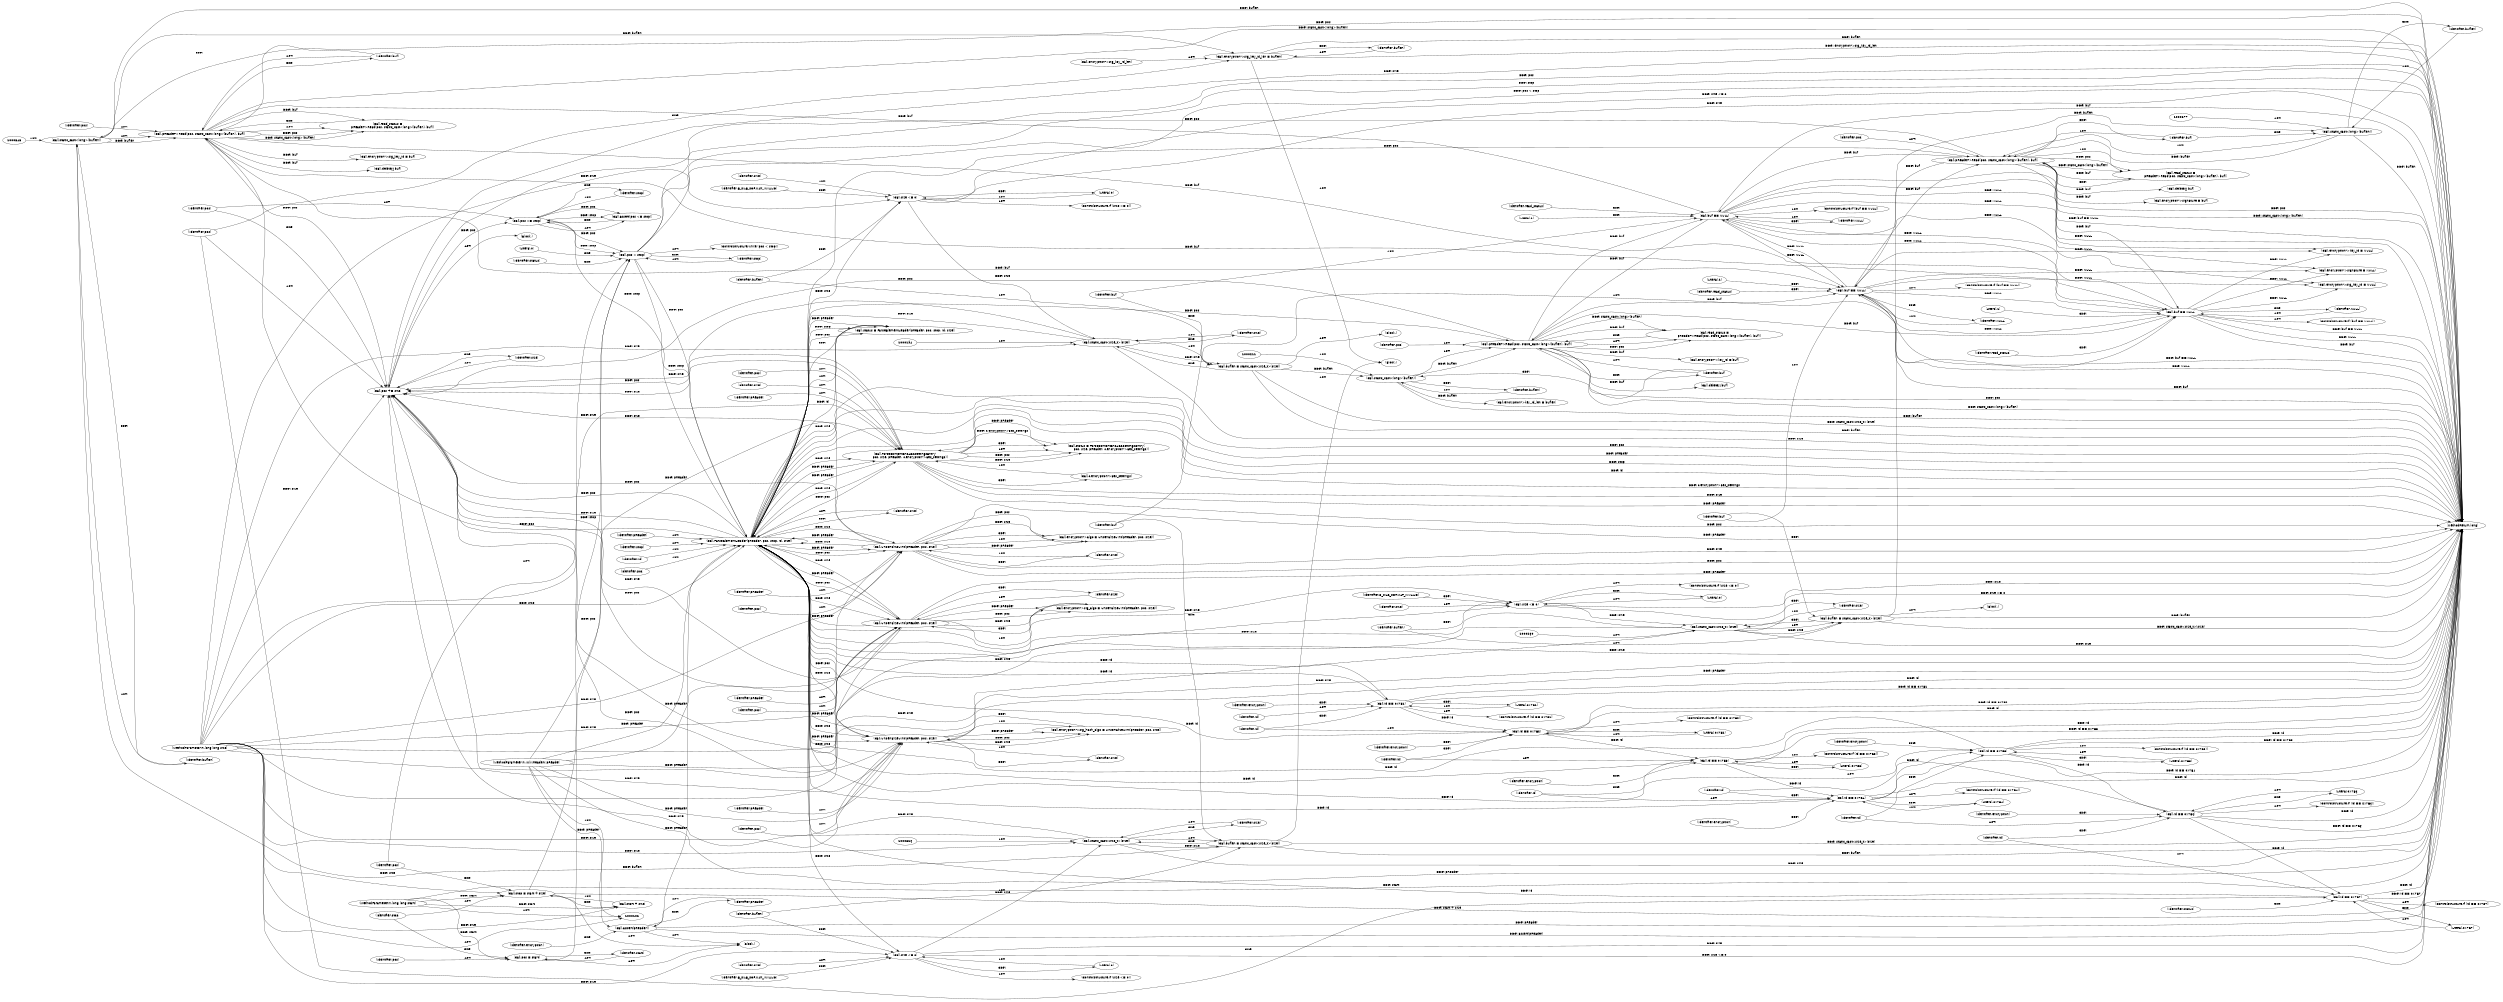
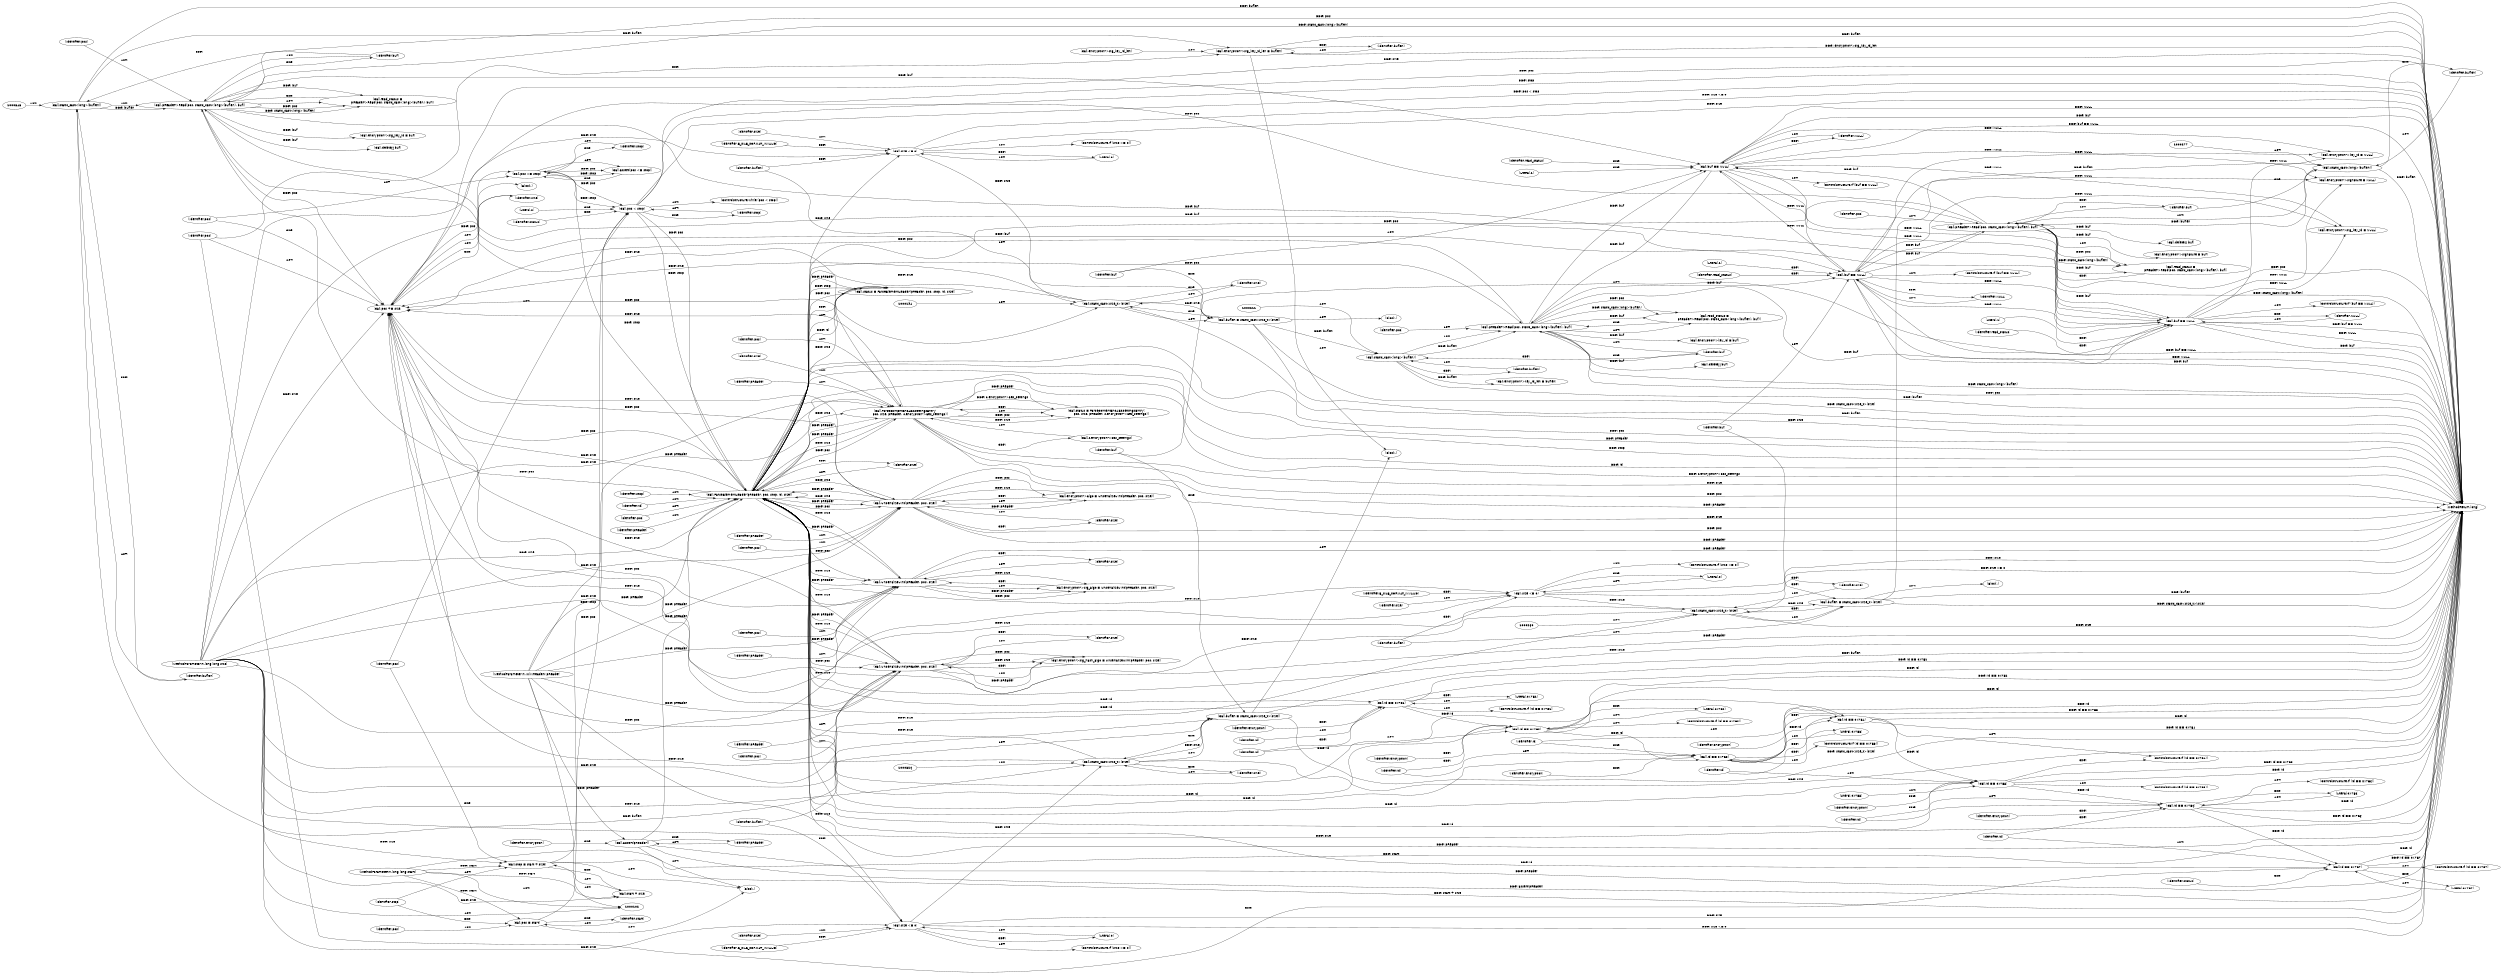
edge "(Call,id == 0x7E5)" -> "(Literal,0x7E5)": now "(Call,id == 0x7E5)" -> "(ControlStructure,if (id == 0x7E4))"
node "(Literal,0x7E4)": removed
